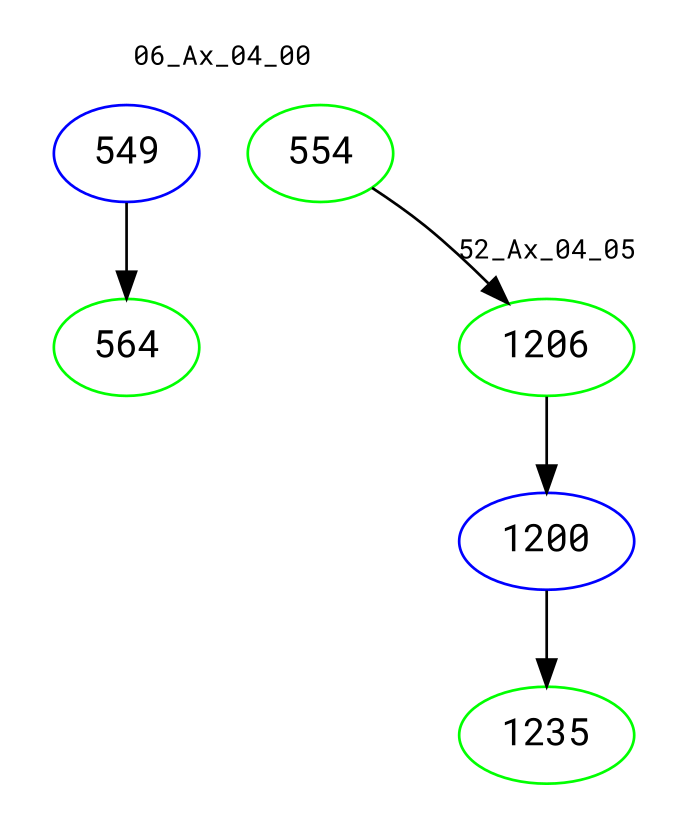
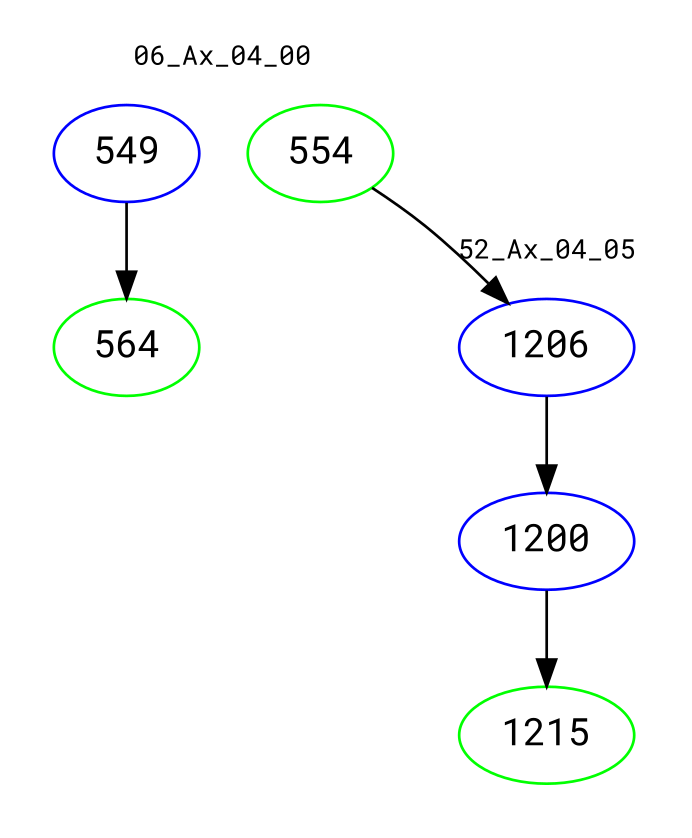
node "1206": color green -> blue
node "1235": label "1235" -> "1215"
